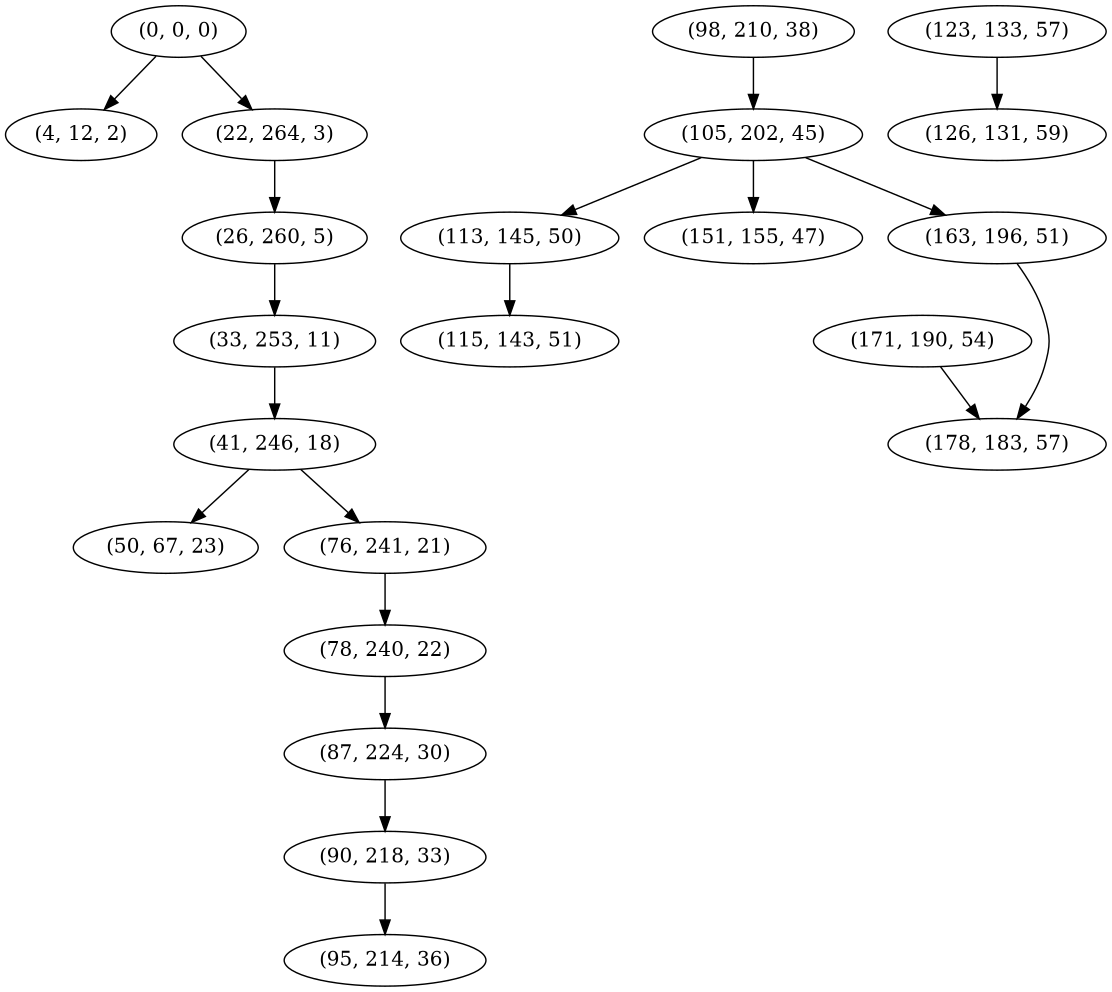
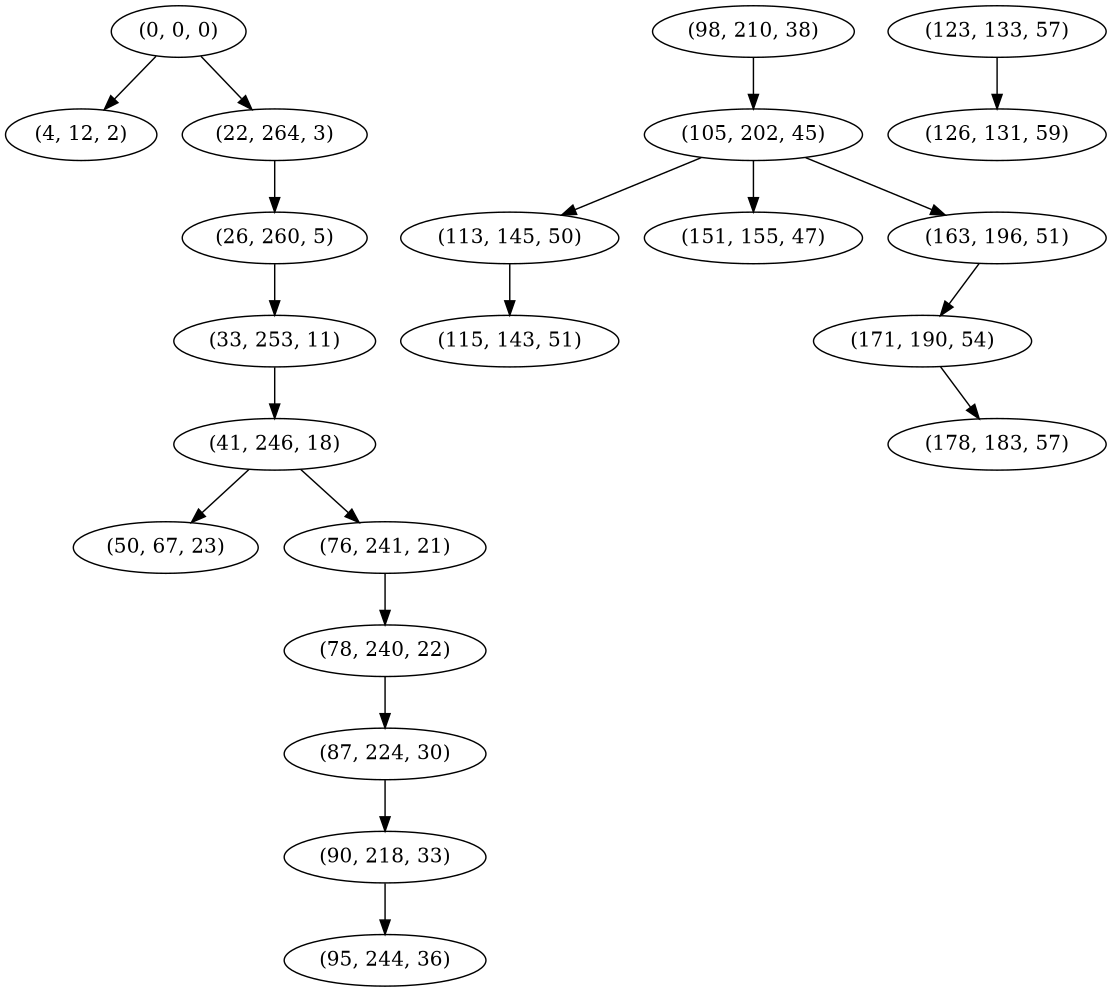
edge "(163, 196, 51)" -> "(178, 183, 57)": now "(163, 196, 51)" -> "(171, 190, 54)"
node "(95, 214, 36)": label "(95, 214, 36)" -> "(95, 244, 36)"
